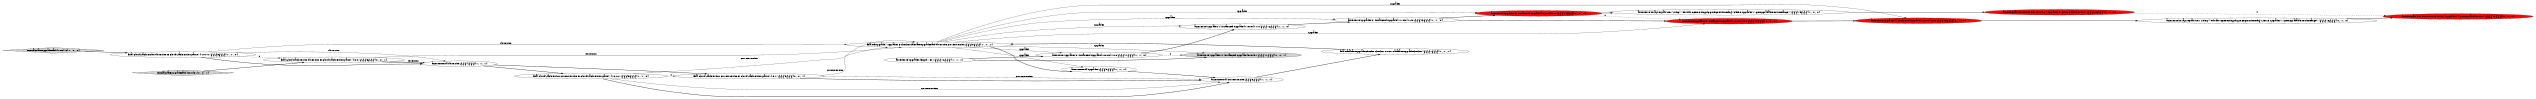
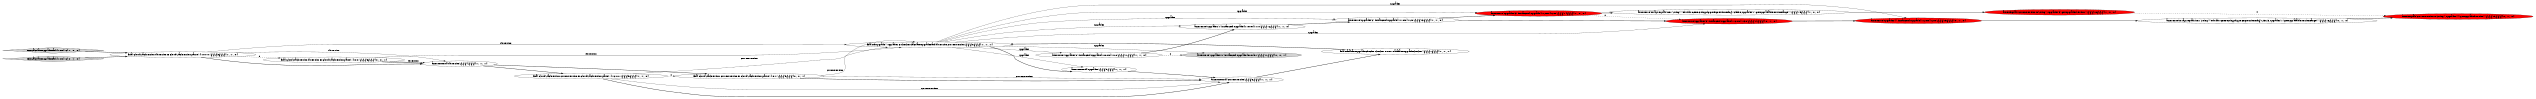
node "testCalculateUpgradePath410to412['0', '1', '0']": added
node "assertTrue(upgrades.length >= 1)@@@10@@@['1', '1', '1']": removed
node "testCalculateUpgradePath480to481['0', '0', '1']": removed
